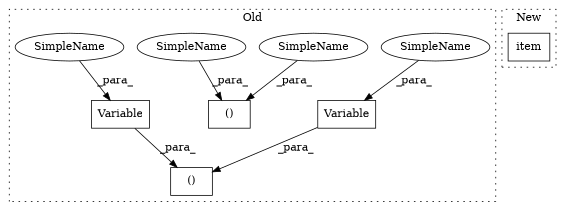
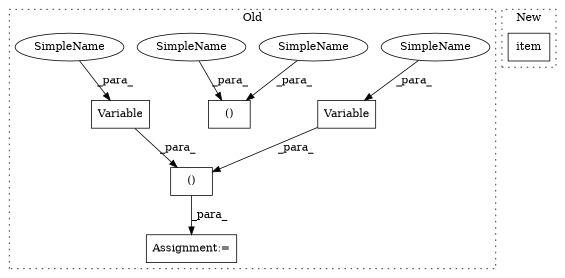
node "Assignment:=": added
